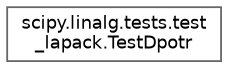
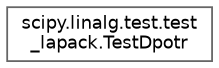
node "scipy.linalg.tests.test _lapack.TestDpotr": label "scipy.linalg.tests.test _lapack.TestDpotr" -> "scipy.linalg.test.test _lapack.TestDpotr"
